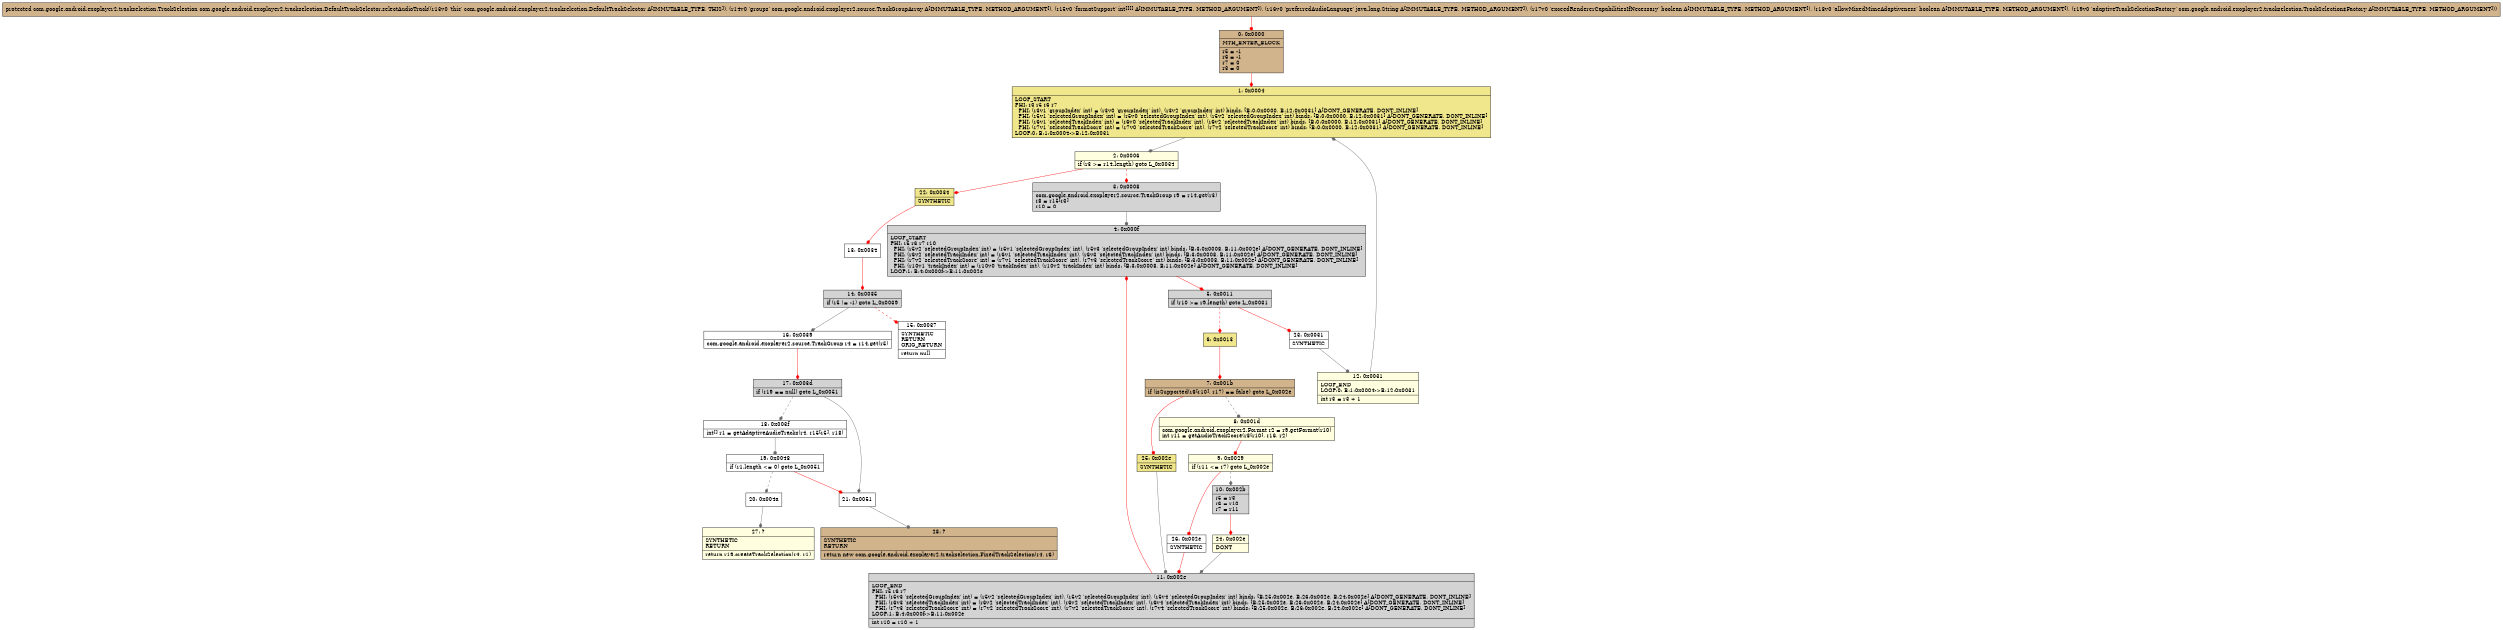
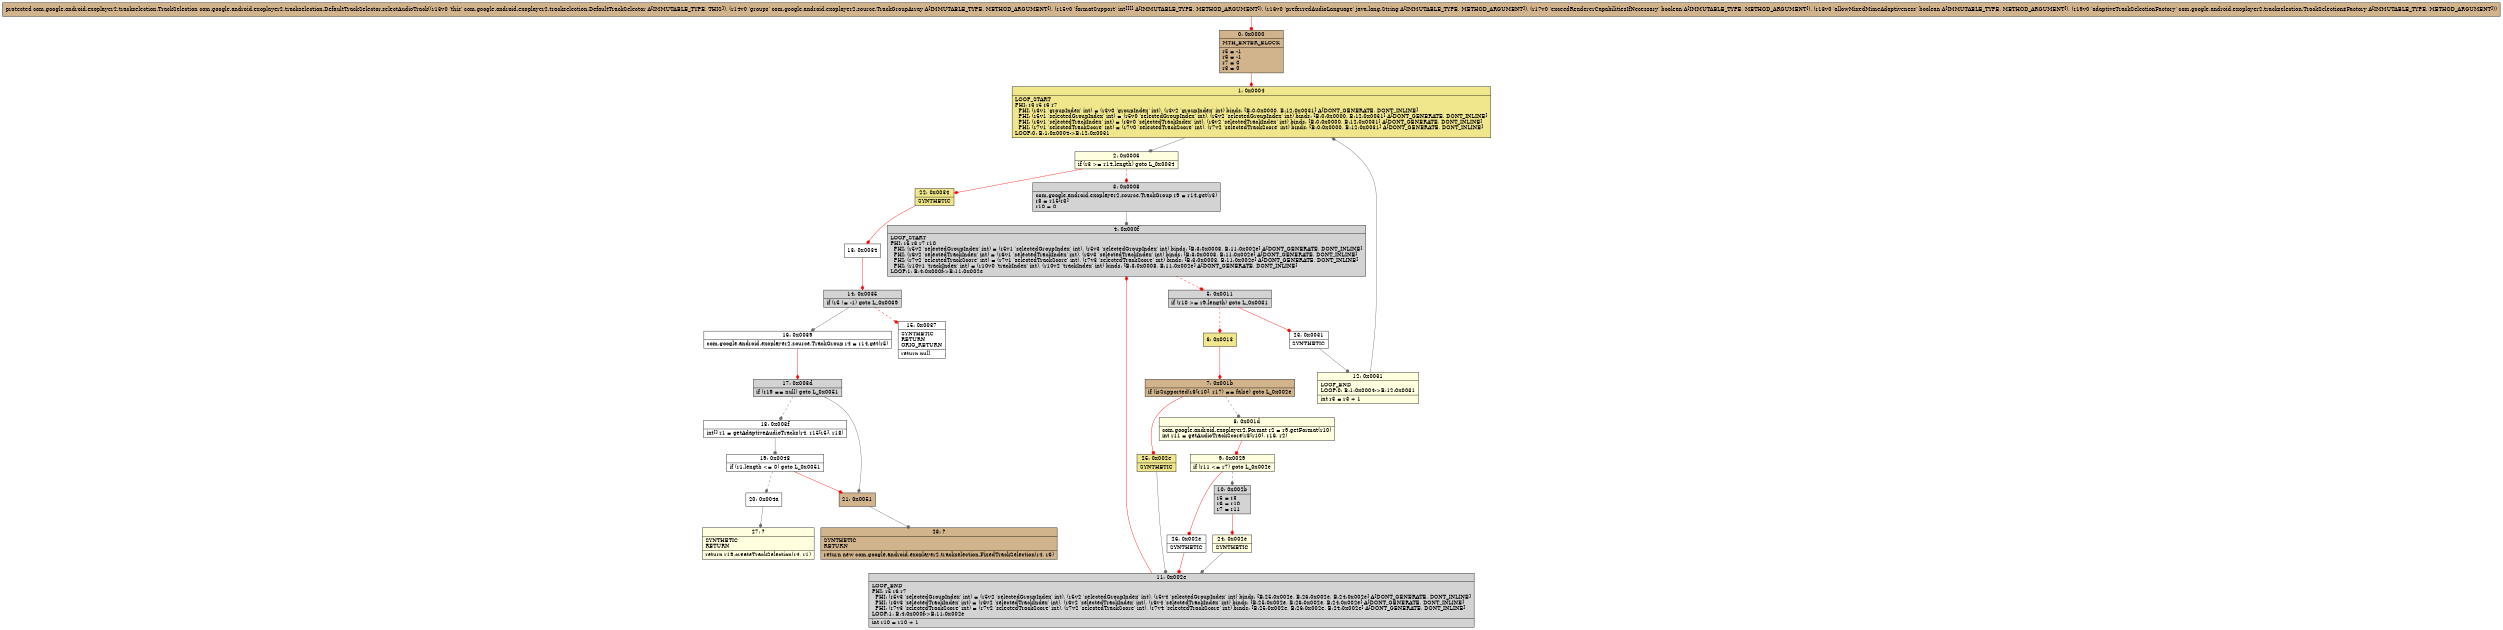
edge "4: 0x000f" -> "5: 0x0011": style solid -> dashed
node "21: 0x0051": fillcolor white -> tan
node "24: 0x002e": text "DONT" -> "SYNTHETIC"
